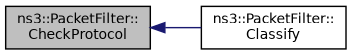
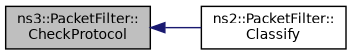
node "ns3::PacketFilter:: Classify": label "ns3::PacketFilter:: Classify" -> "ns2::PacketFilter:: Classify"
